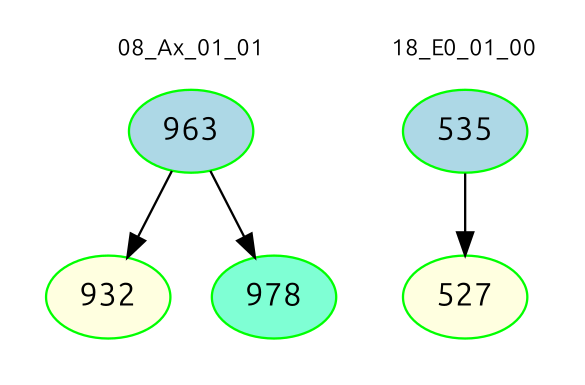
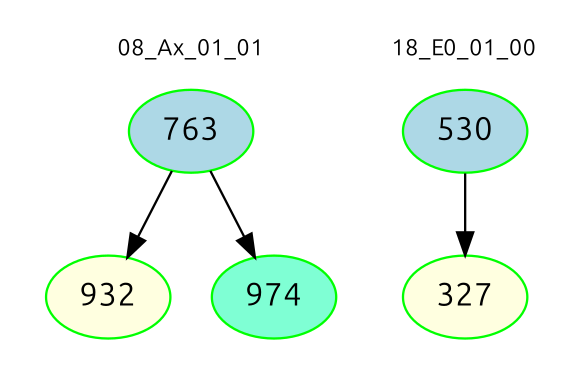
node "963": label "963" -> "763"
node "535": label "535" -> "530"
node "978": label "978" -> "974"
node "527": label "527" -> "327"
